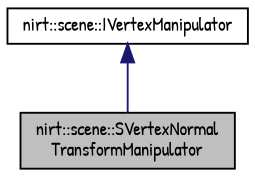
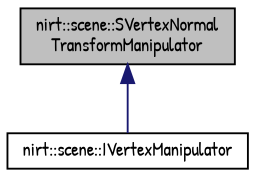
edge "nirt::scene::SVertexNormal TransformManipulator" -> "nirt::scene::IVertexManipulator": reversed
